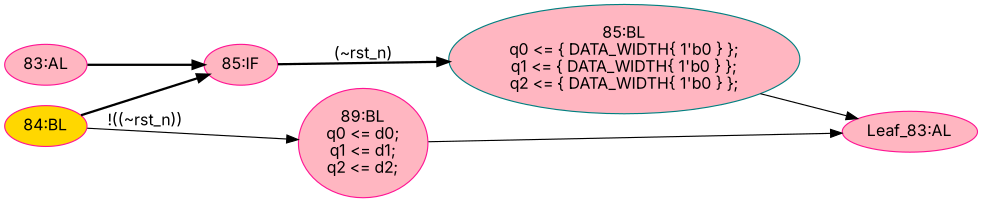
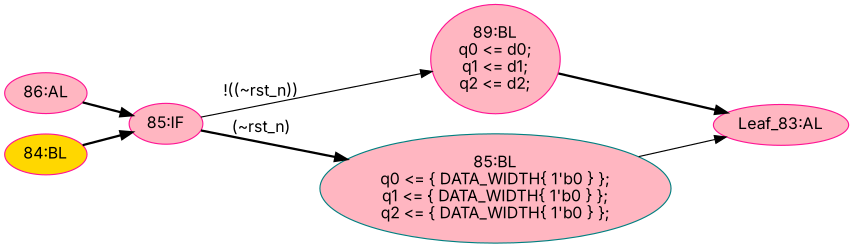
node "83:AL": label "83:AL" -> "86:AL"
edge "84:BL" -> "89:BL q0 <= d0; q1 <= d1; q2 <= d2;": now "85:IF" -> "89:BL q0 <= d0; q1 <= d1; q2 <= d2;"
edge "89:BL q0 <= d0; q1 <= d1; q2 <= d2;" -> "Leaf_83:AL": style solid -> bold
